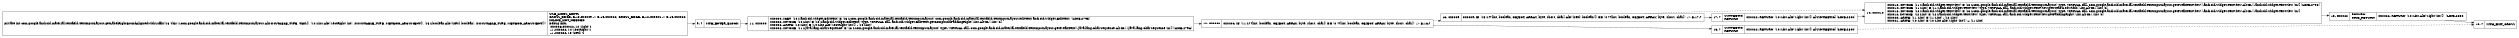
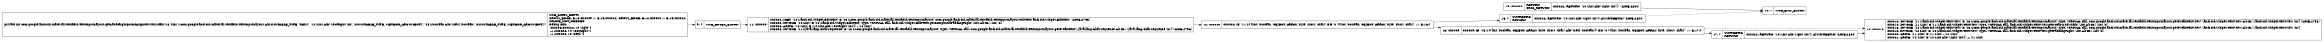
edge "14: 0x0010" -> "15: 0x0022": removed
node "10: ?": text "MTH_EXIT_CROSS" -> "MTH_EXIT_BLOCK"
